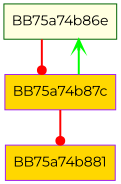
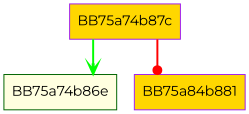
edge "BB75a74b86e" -> "BB75a74b87c": removed
node "BB75a74b881": label "BB75a74b881" -> "BB75a84b881"
